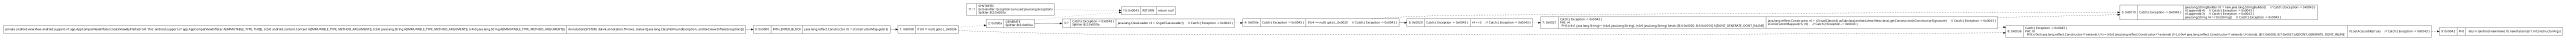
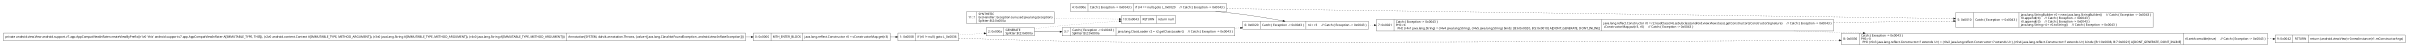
edge "3: ?" -> "4: 0x000e": now "3: ?" -> "6: 0x0020"
node "9: 0x0042": text "PHI" -> "RETURN"
